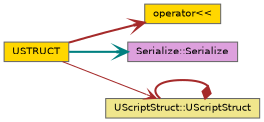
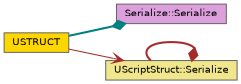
node "operator<<": removed
edge "USTRUCT" -> "Serialize::Serialize": arrowhead vee -> diamond
node "UScriptStruct::UScriptStruct": label "UScriptStruct::UScriptStruct" -> "UScriptStruct::Serialize"
